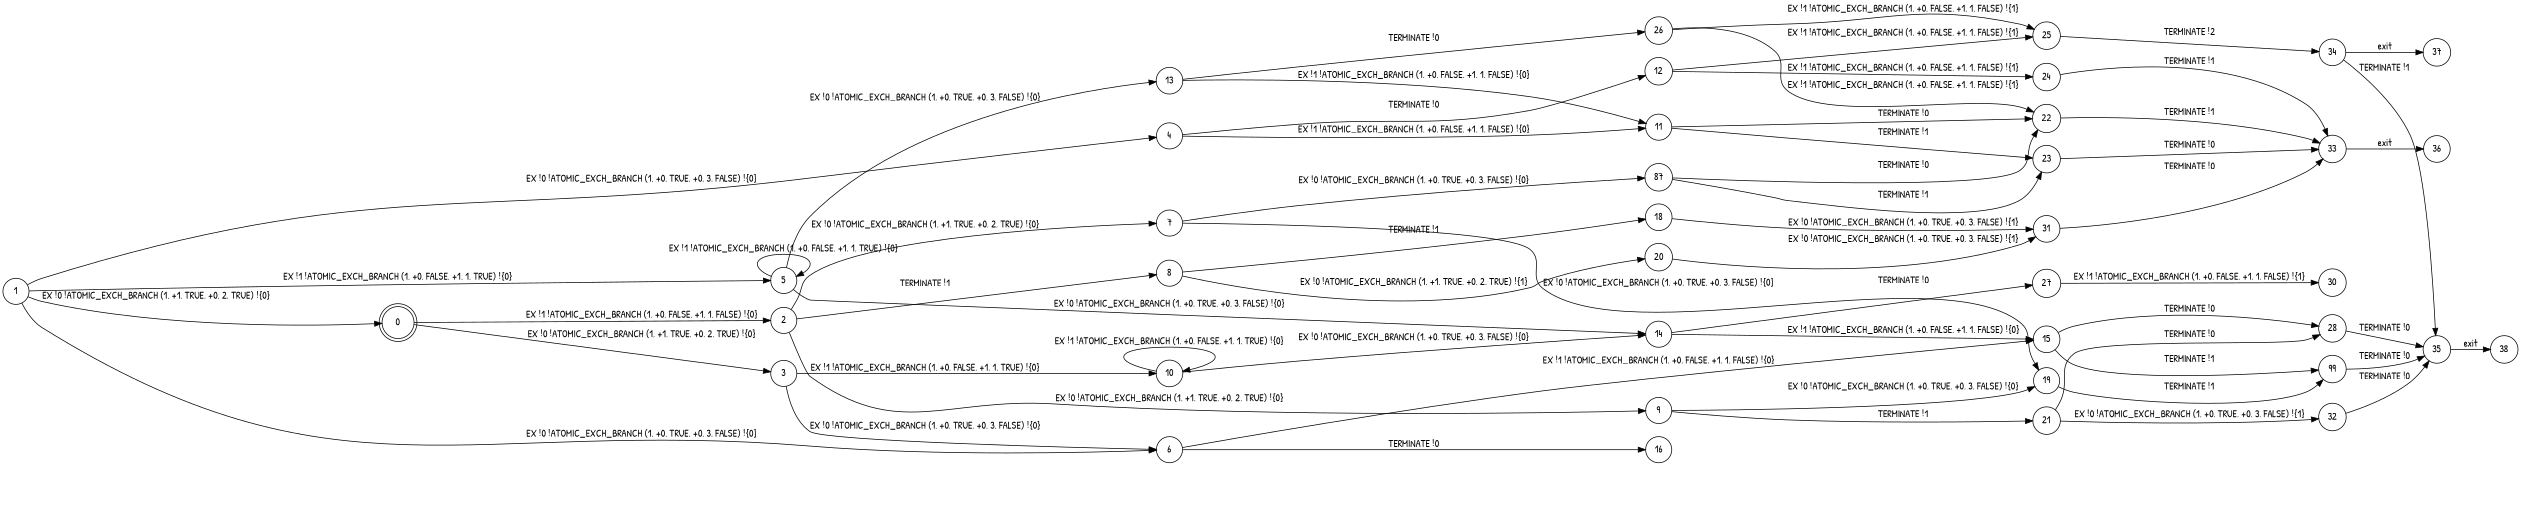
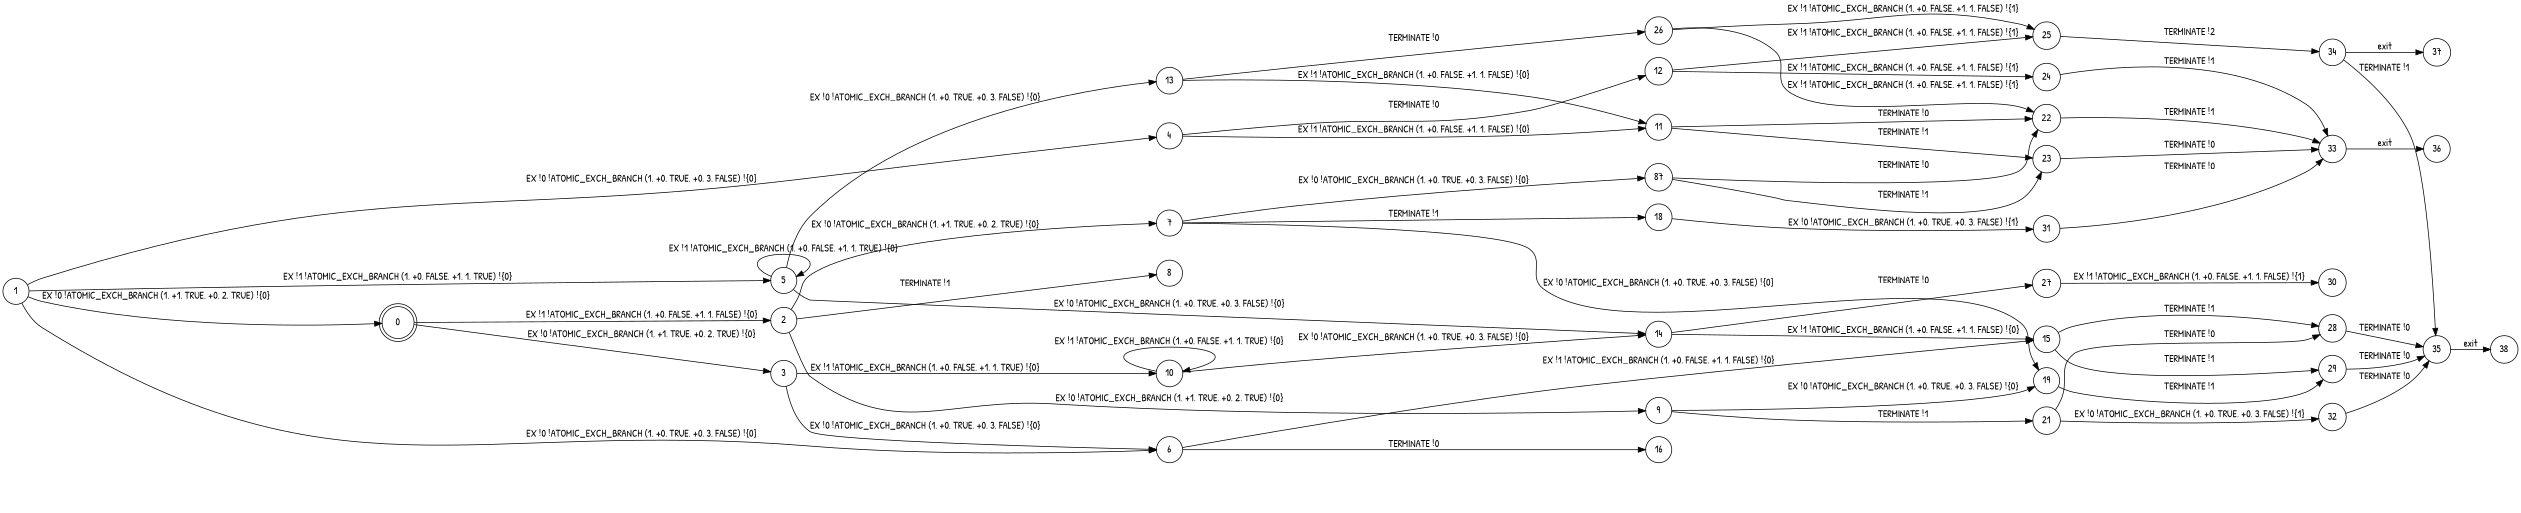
edge "8" -> "18": now "7" -> "18"
node "20": removed
edge "15" -> "28": label "TERMINATE !0" -> "TERMINATE !1"
node "99": label "99" -> "29"
